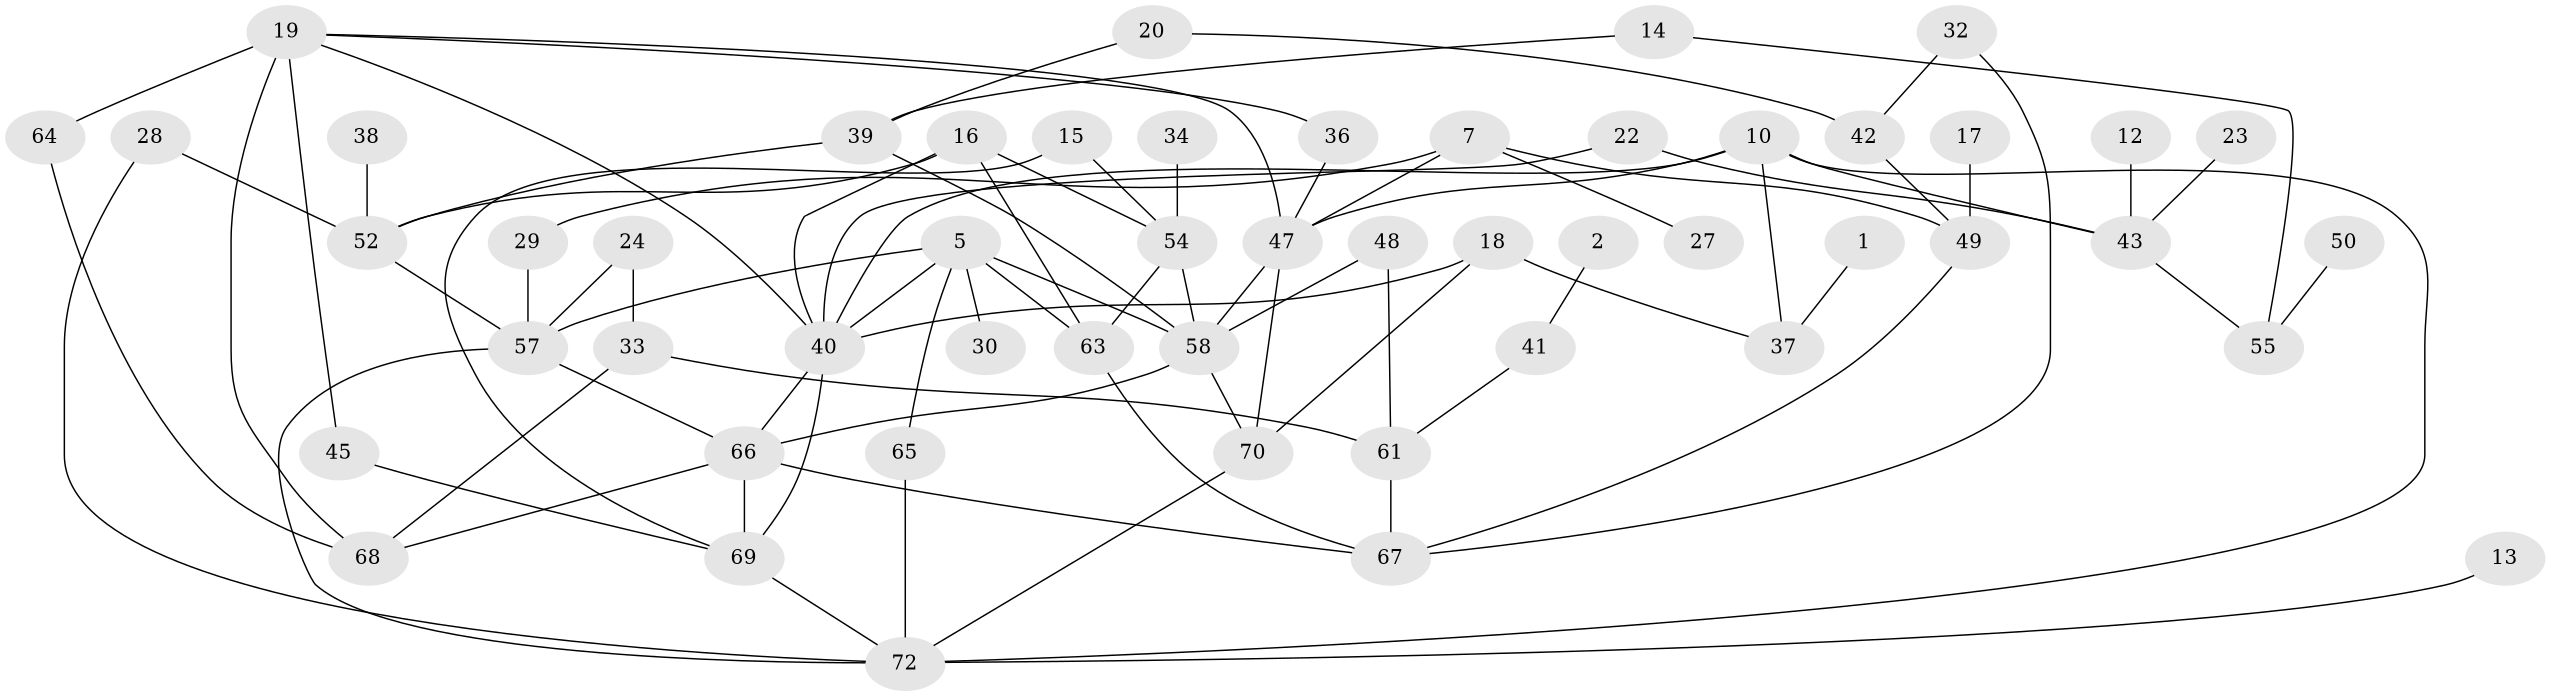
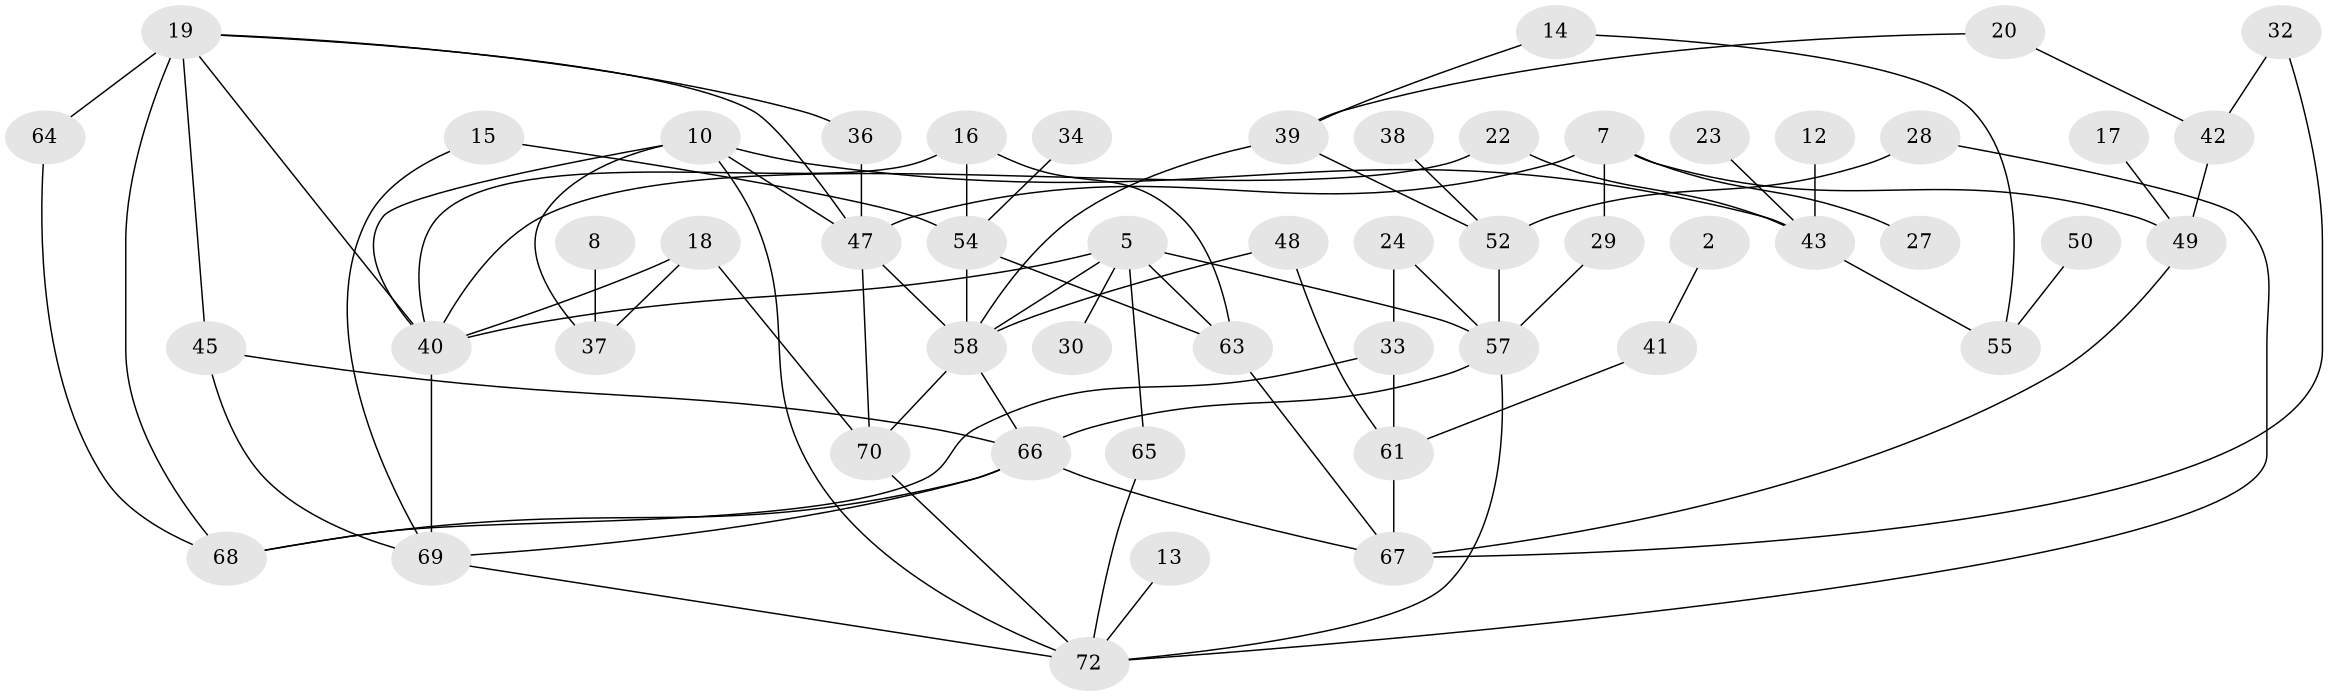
edge "16" -- "52": removed
node "1": label "1" -> "8"
edge "40" -- "66": now "45" -- "66"
